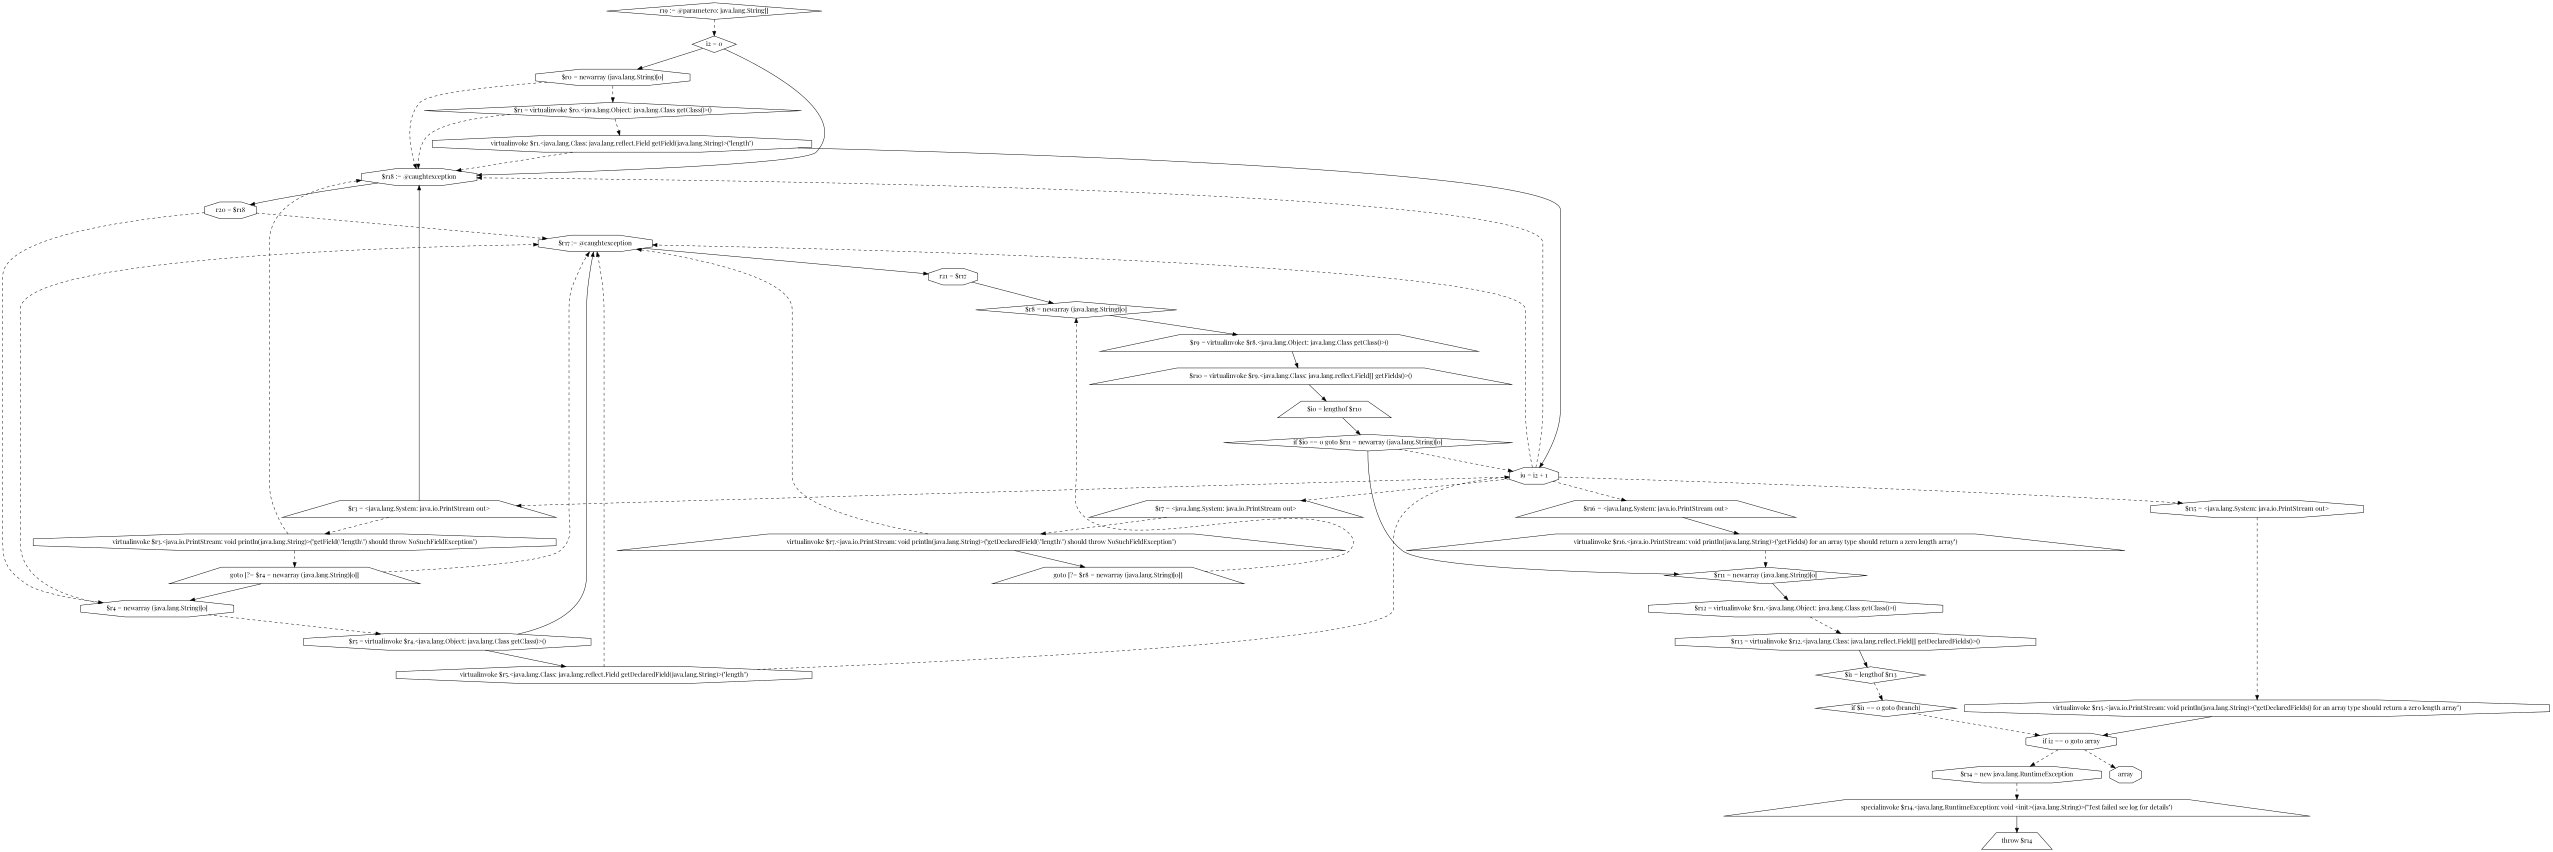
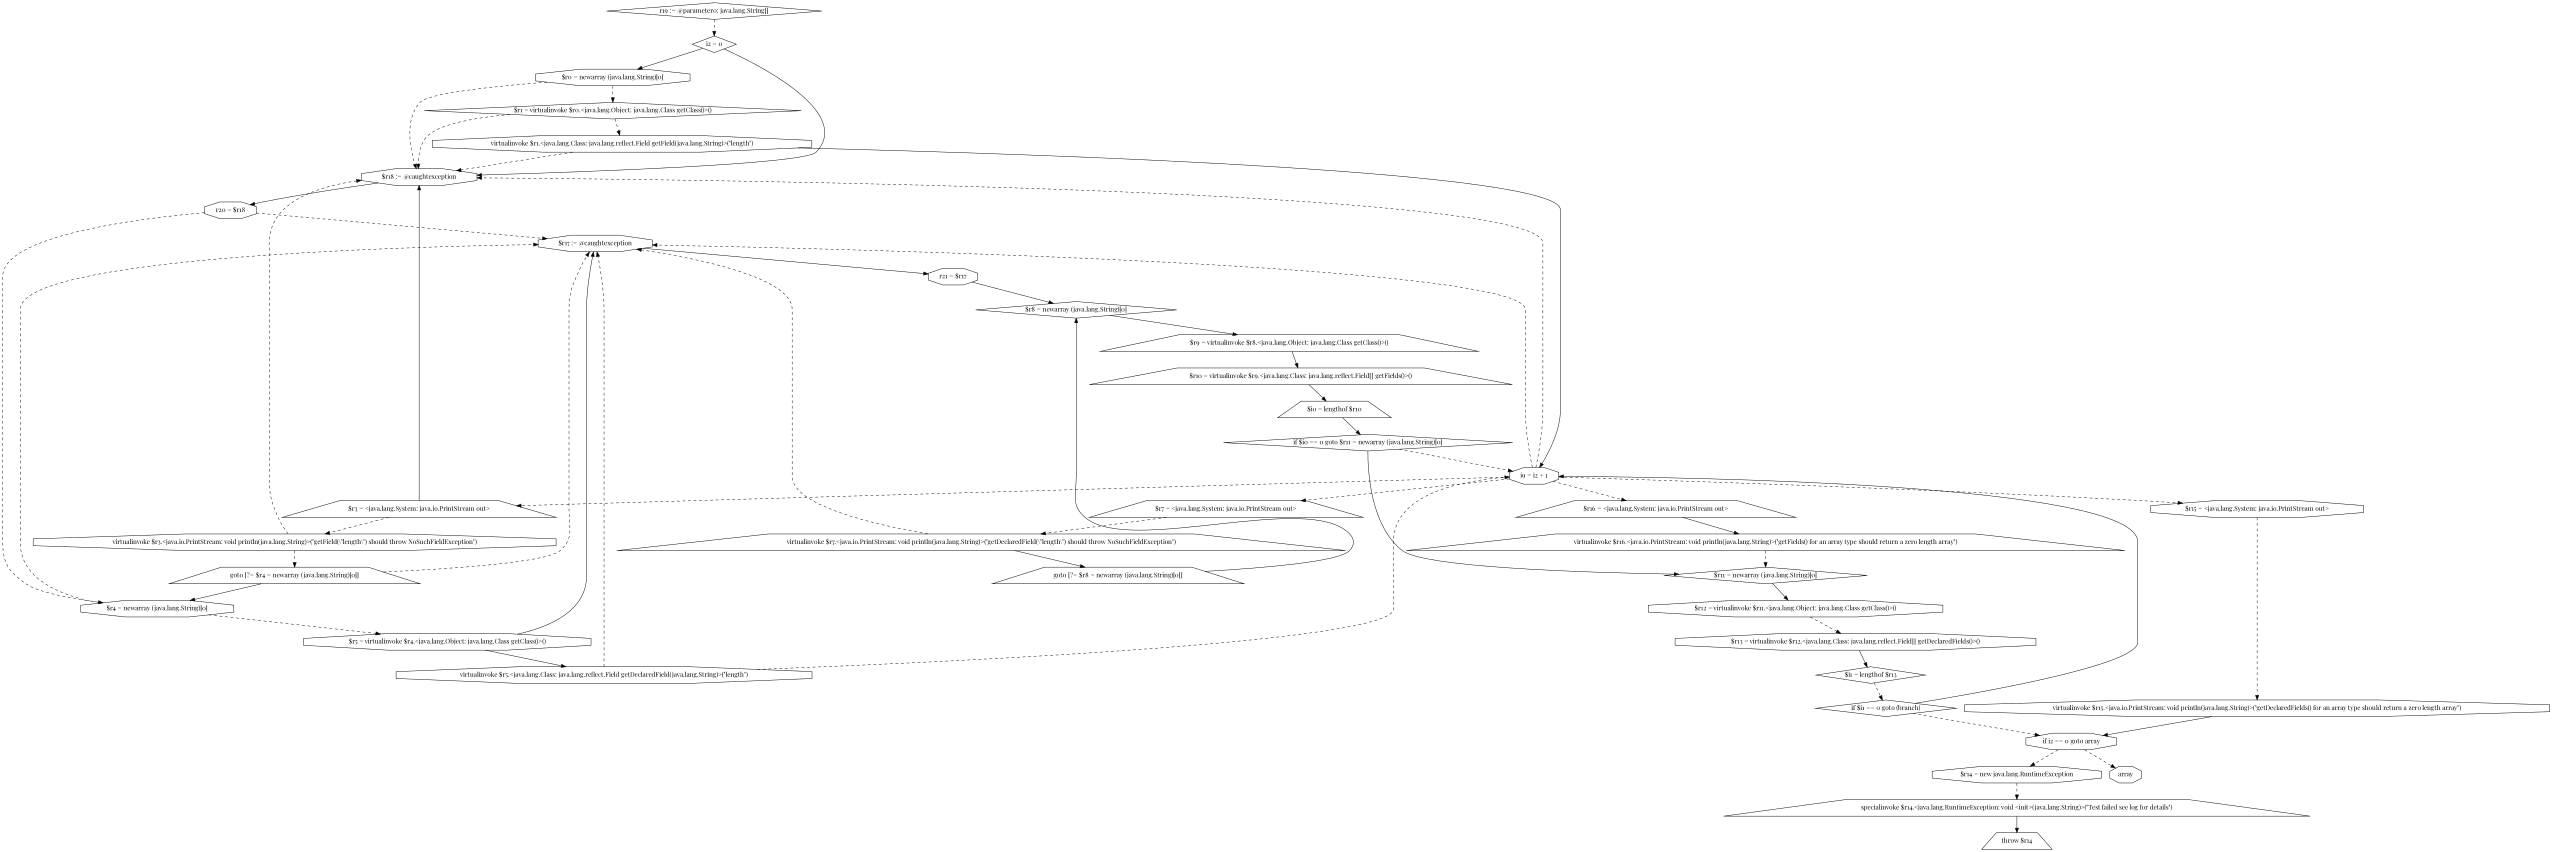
edge "if $i1 == 0 goto (branch)" -> "i9 = i2 + 1": added
edge "goto [?= $r8 = newarray (java.lang.String)[0]]" -> "$r8 = newarray (java.lang.String)[0]": style dashed -> solid
